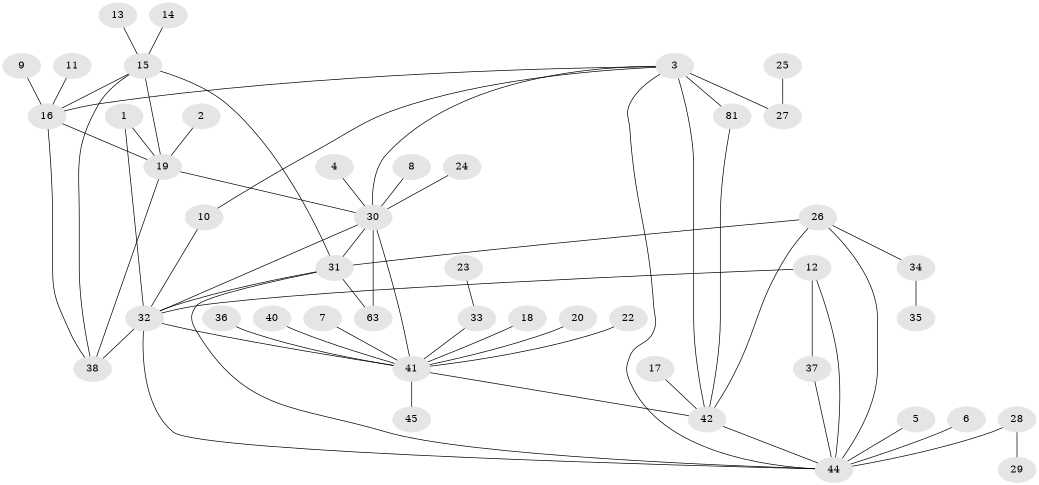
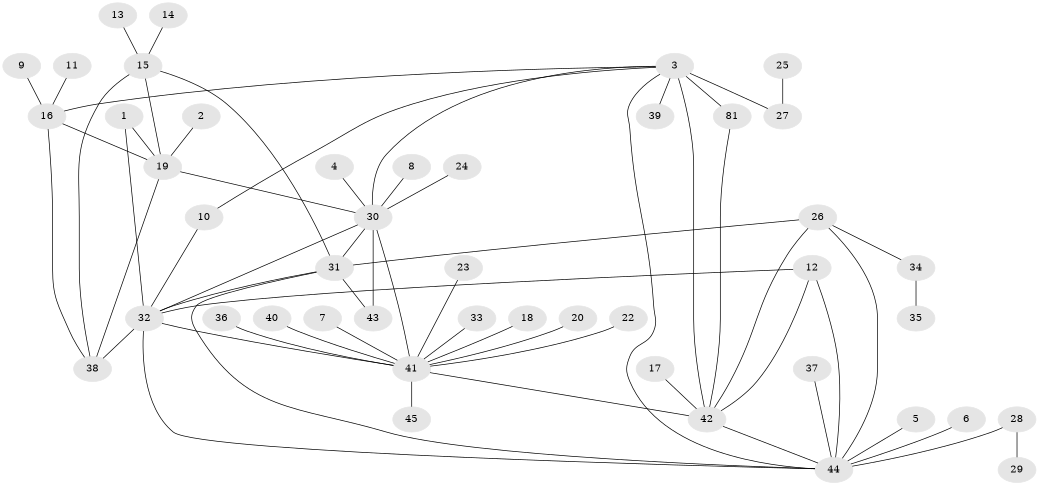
edge "15" -- "16": removed
node "39": added
edge "23" -- "33": now "23" -- "41"
node "63": label "63" -> "43"
edge "12" -- "37": now "12" -- "42"
